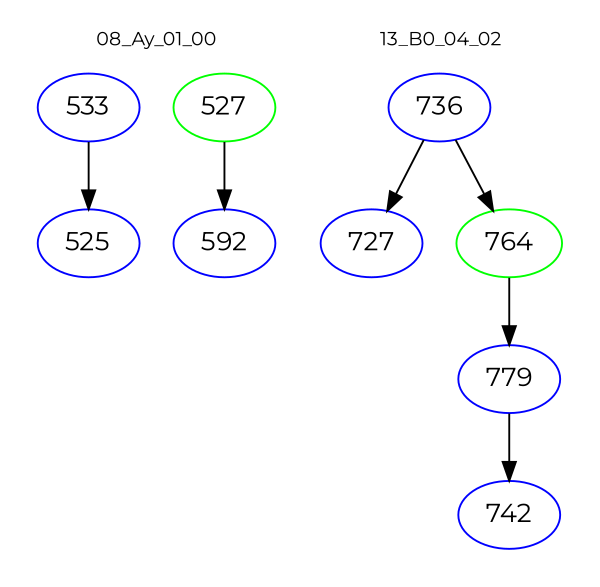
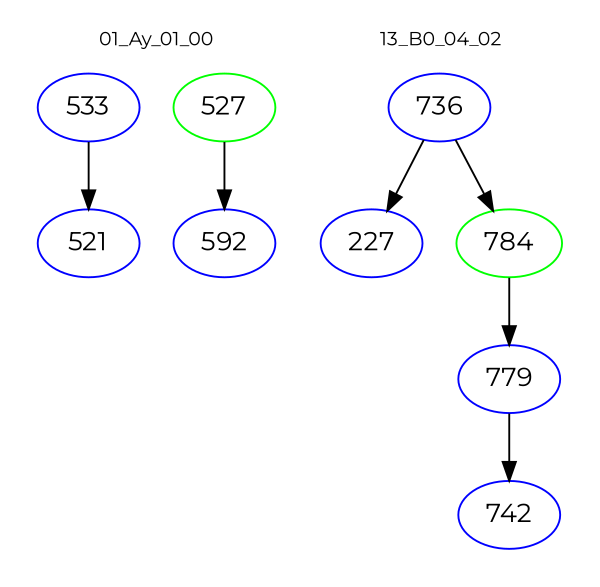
cluster "08_Ay_01_00": label "08_Ay_01_00" -> "01_Ay_01_00"
node "525": label "525" -> "521"
node "727": label "727" -> "227"
node "764": label "764" -> "784"
